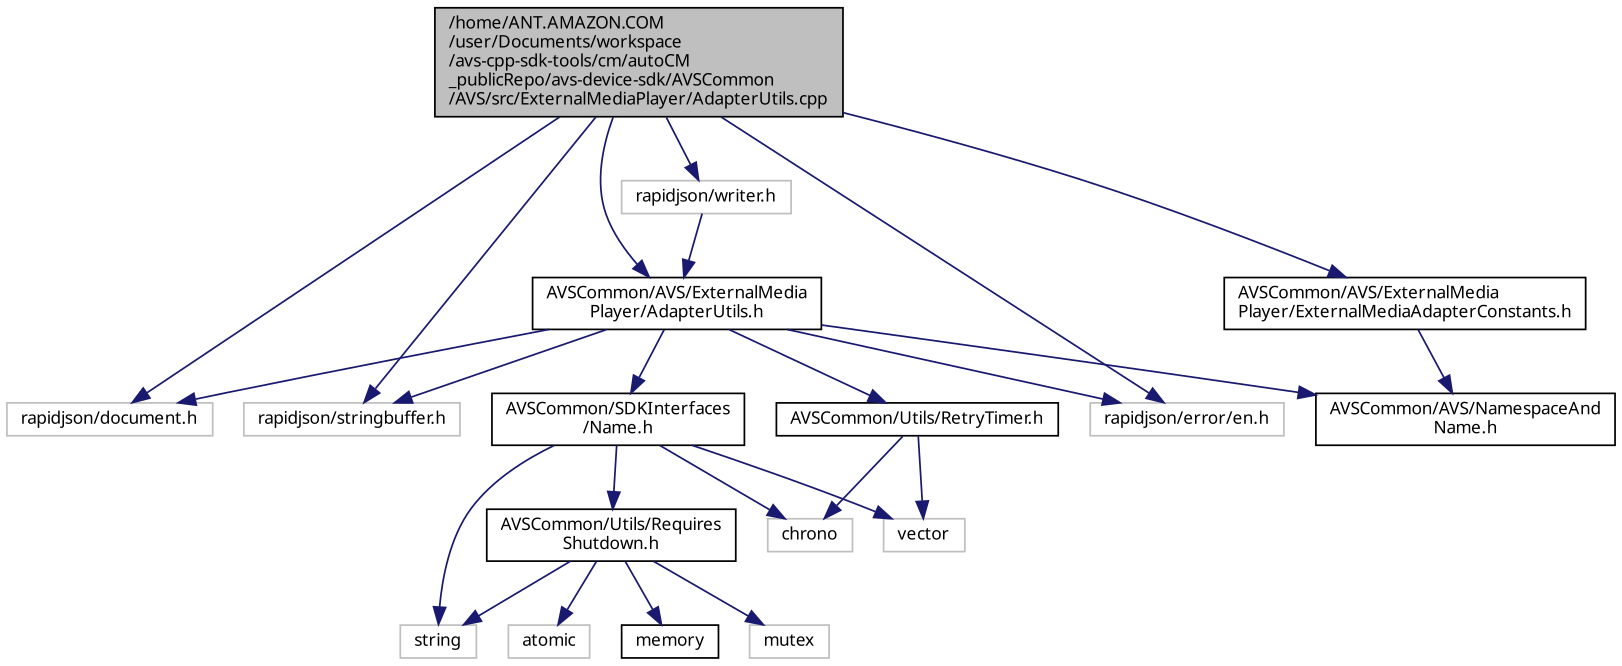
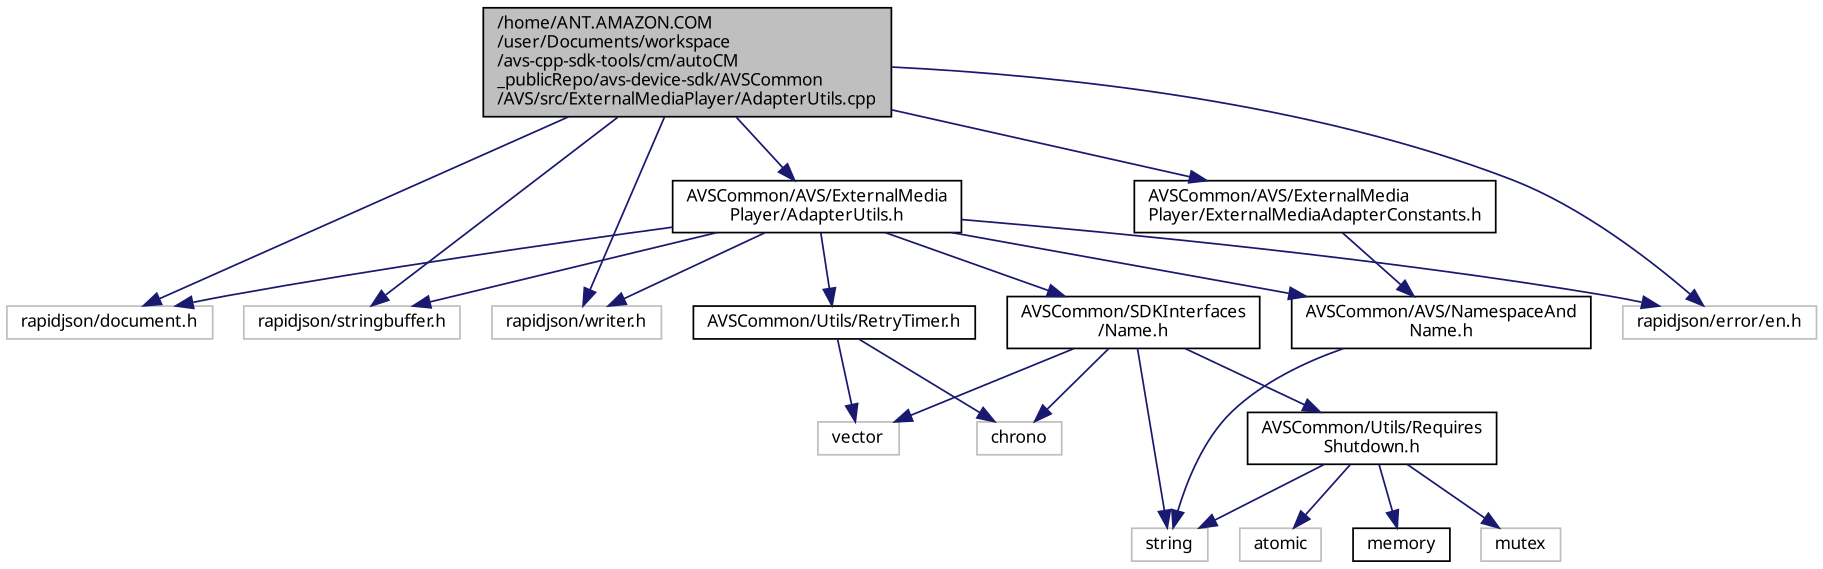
edge "rapidjson/writer.h" -> "AVSCommon/AVS/ExternalMedia Player/AdapterUtils.h": reversed
edge "AVSCommon/AVS/NamespaceAnd Name.h" -> "string": added
